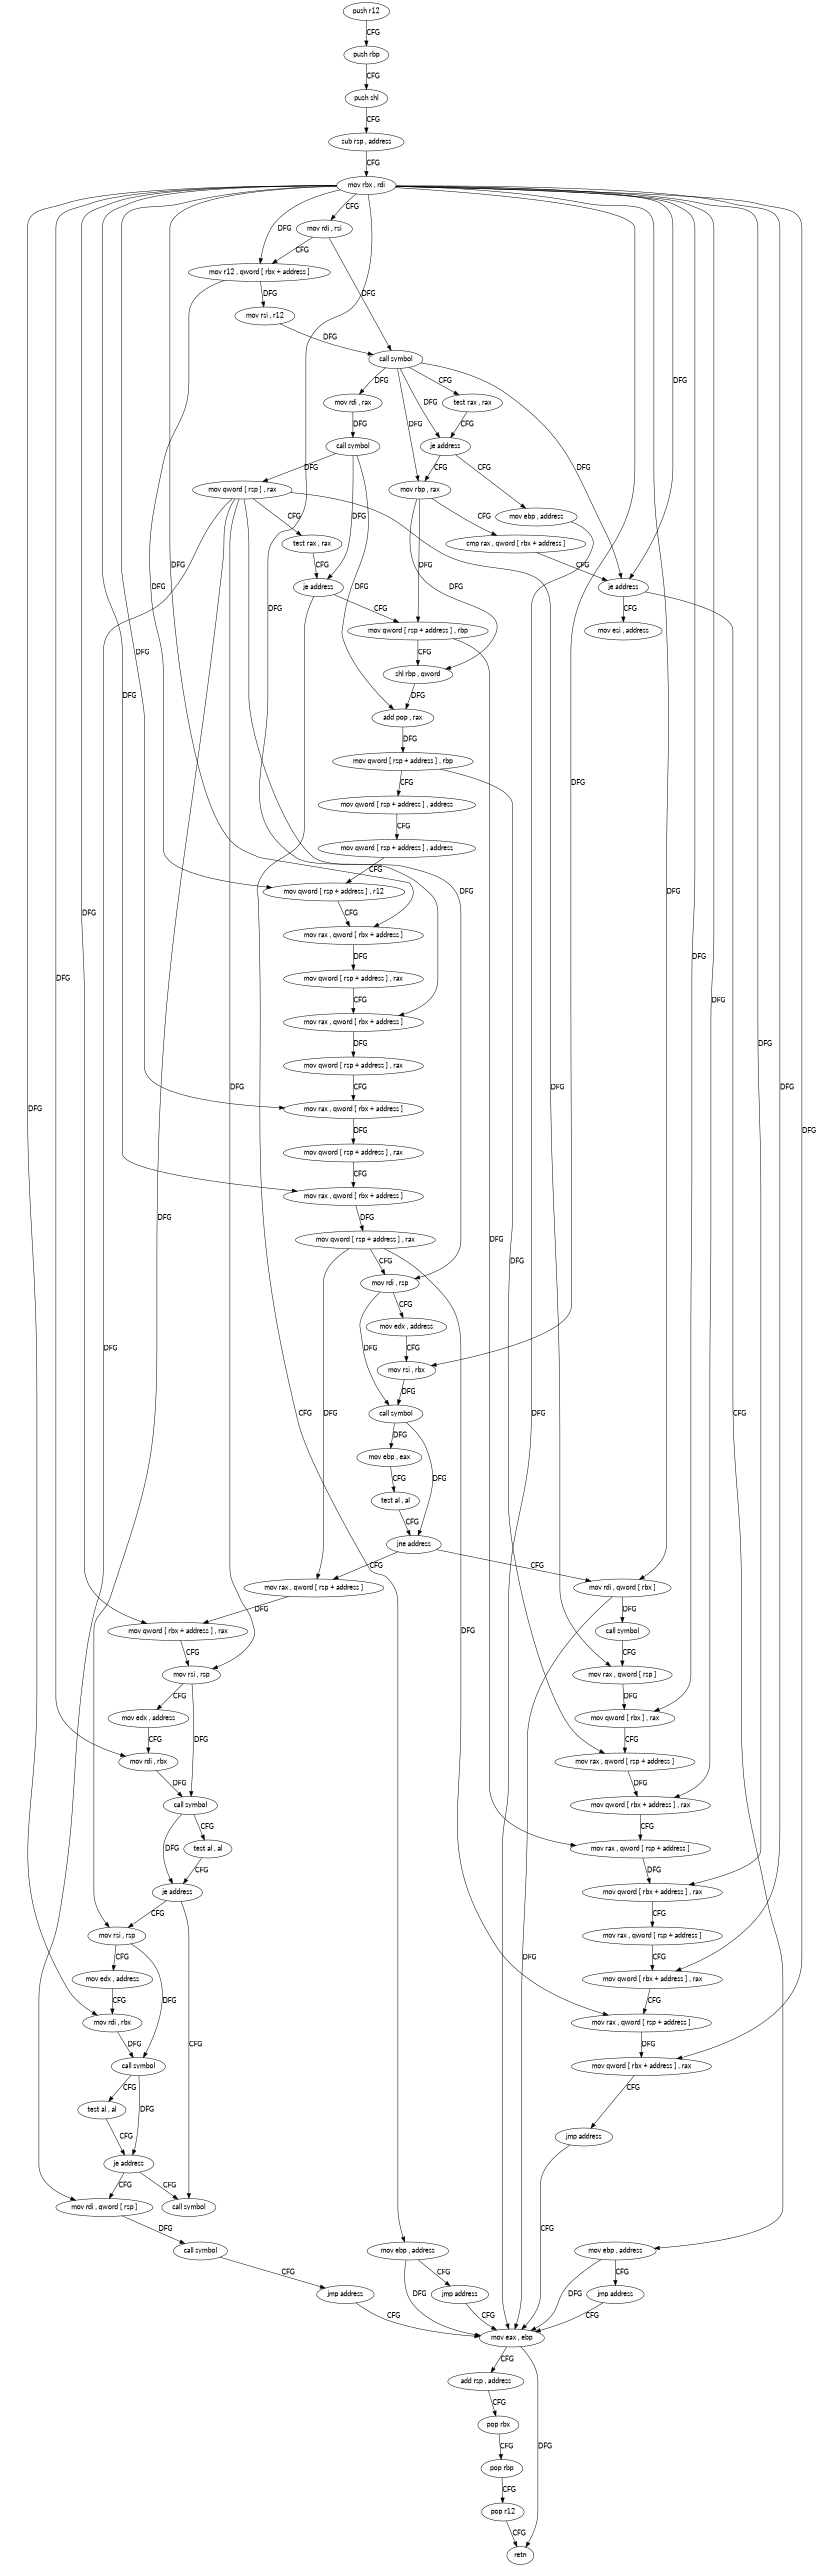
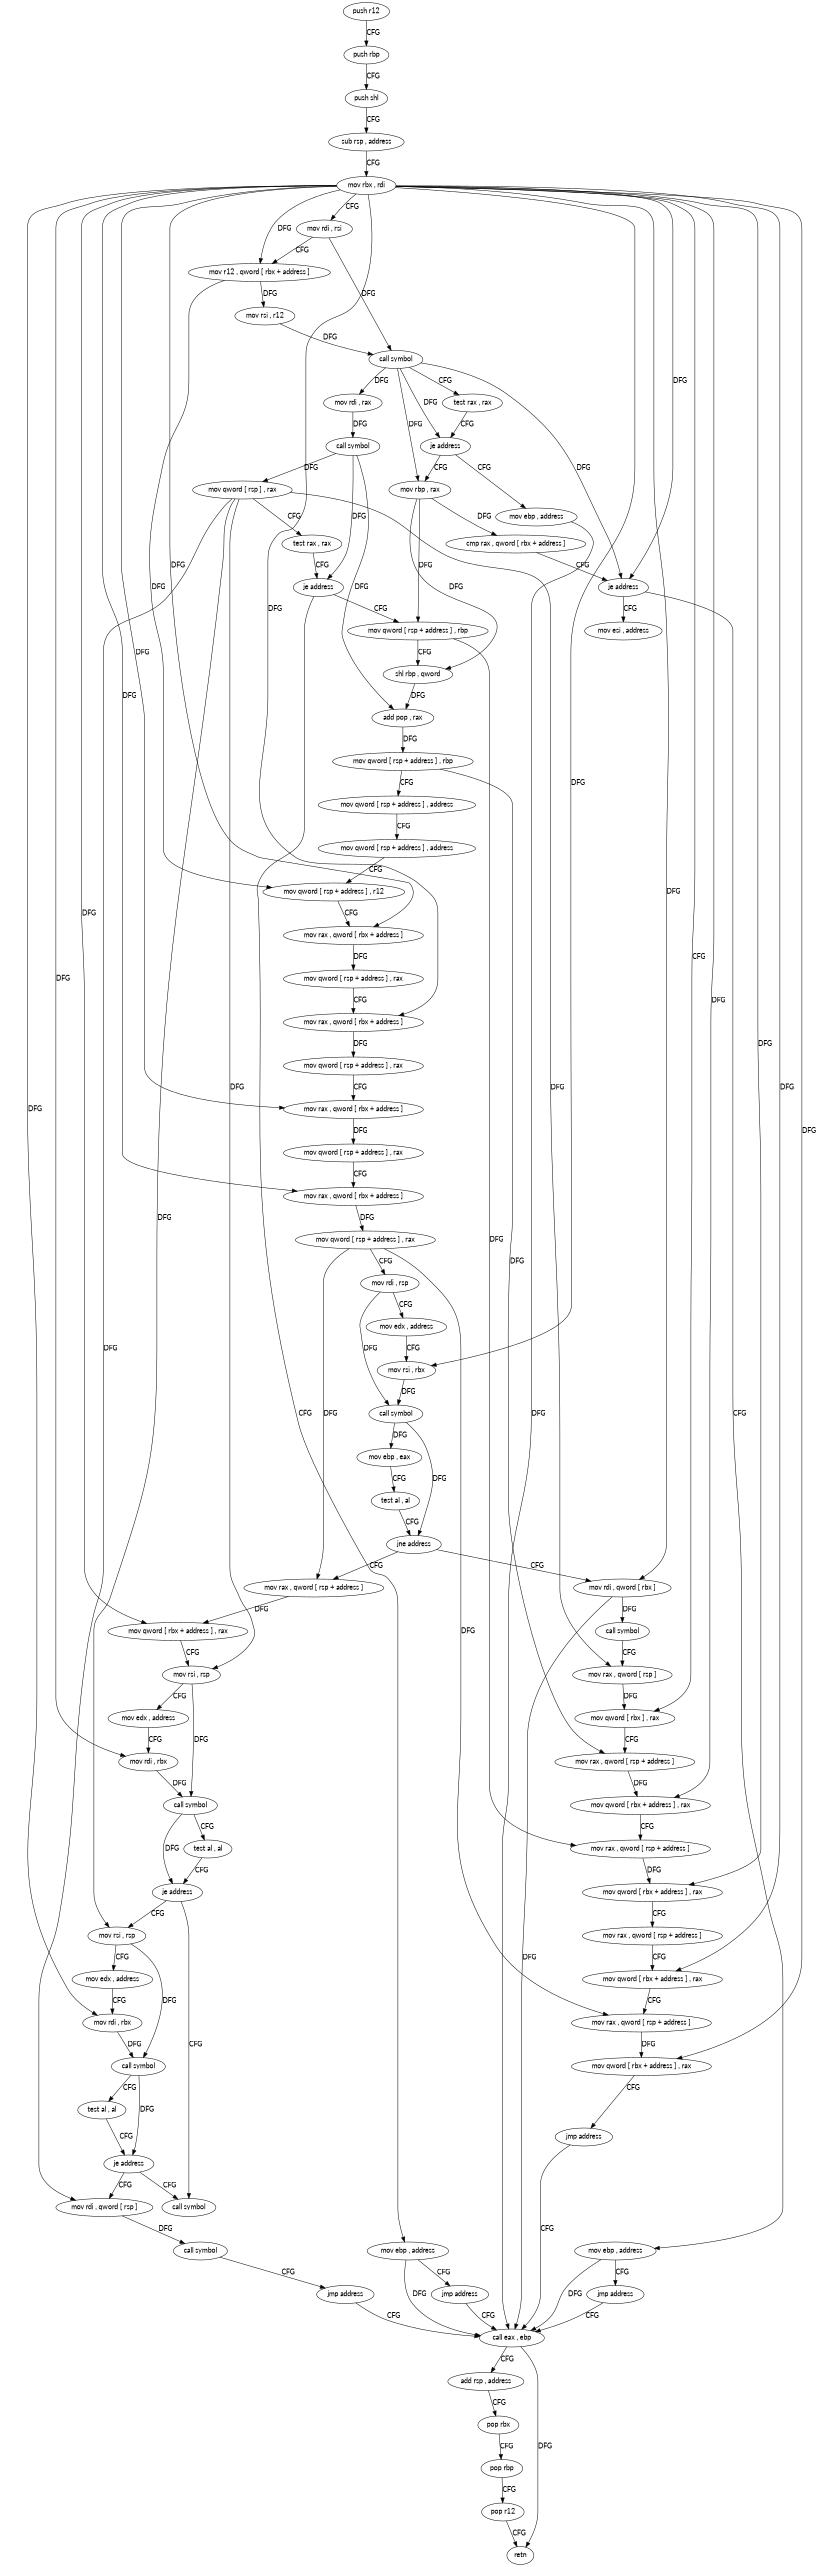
edge "mov rbp , rax" -> "cmp rax , qword [ rbx + address ]": label "CFG" -> "DFG"
edge "mov qword [ rsp ] , rax" -> "mov rdi , rsp": removed, label "DFG"
edge "mov rbx , rdi" -> "mov qword [ rbx ] , rax": label "DFG" -> "CFG"
node "mov eax , ebp": label "mov eax , ebp" -> "call eax , ebp"
